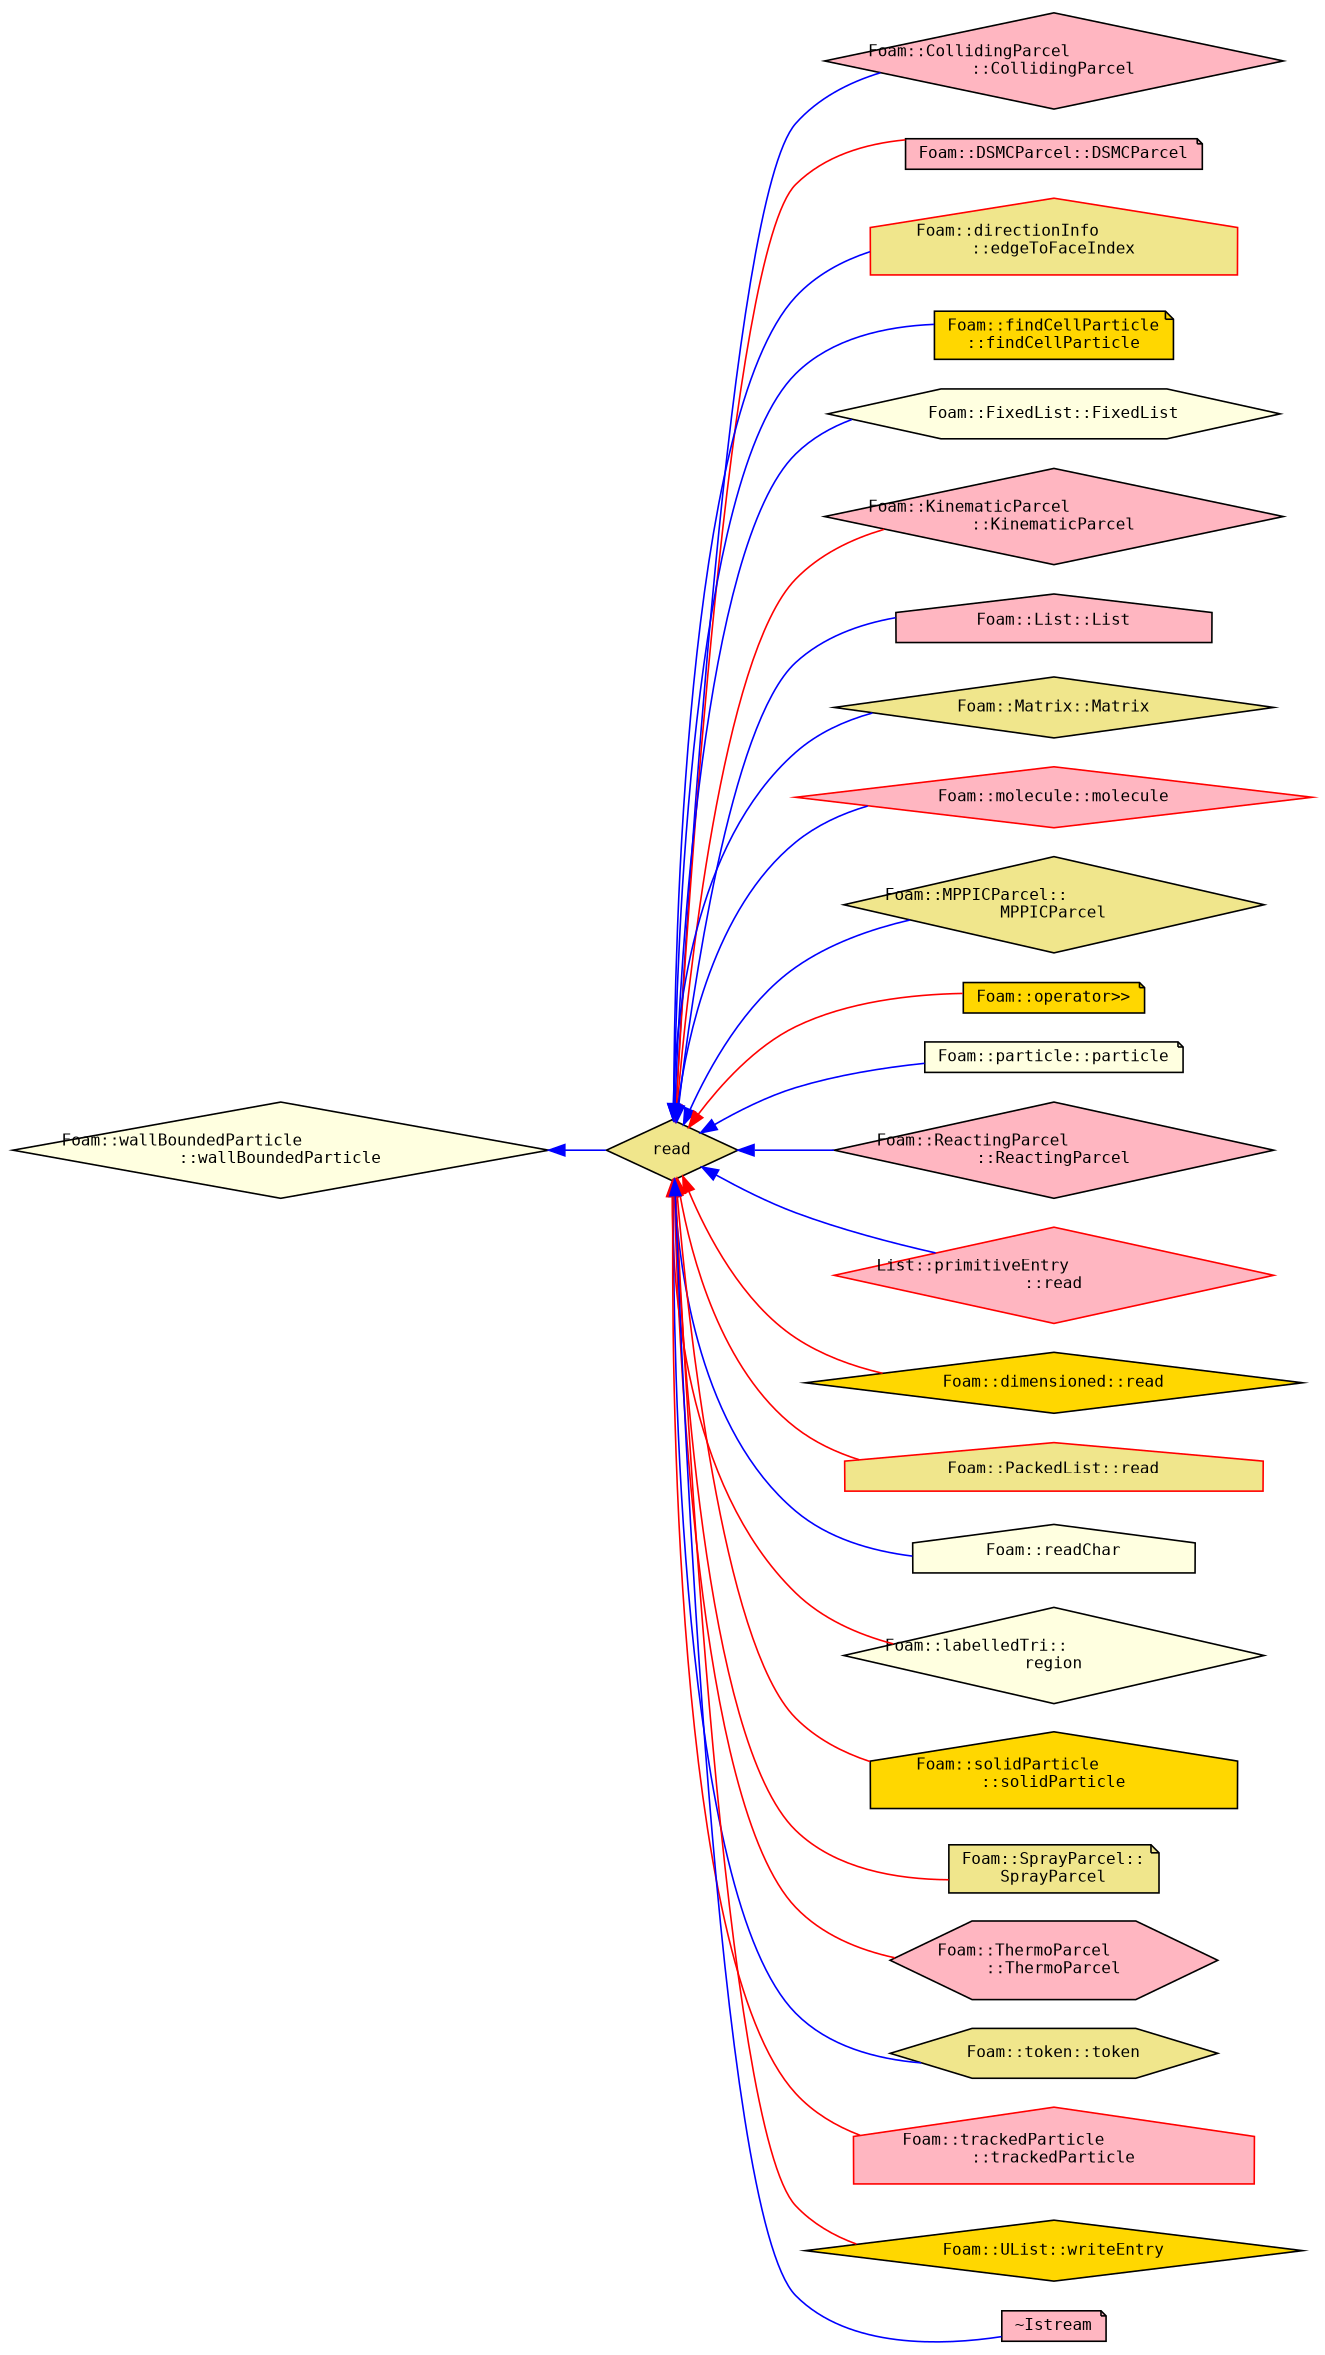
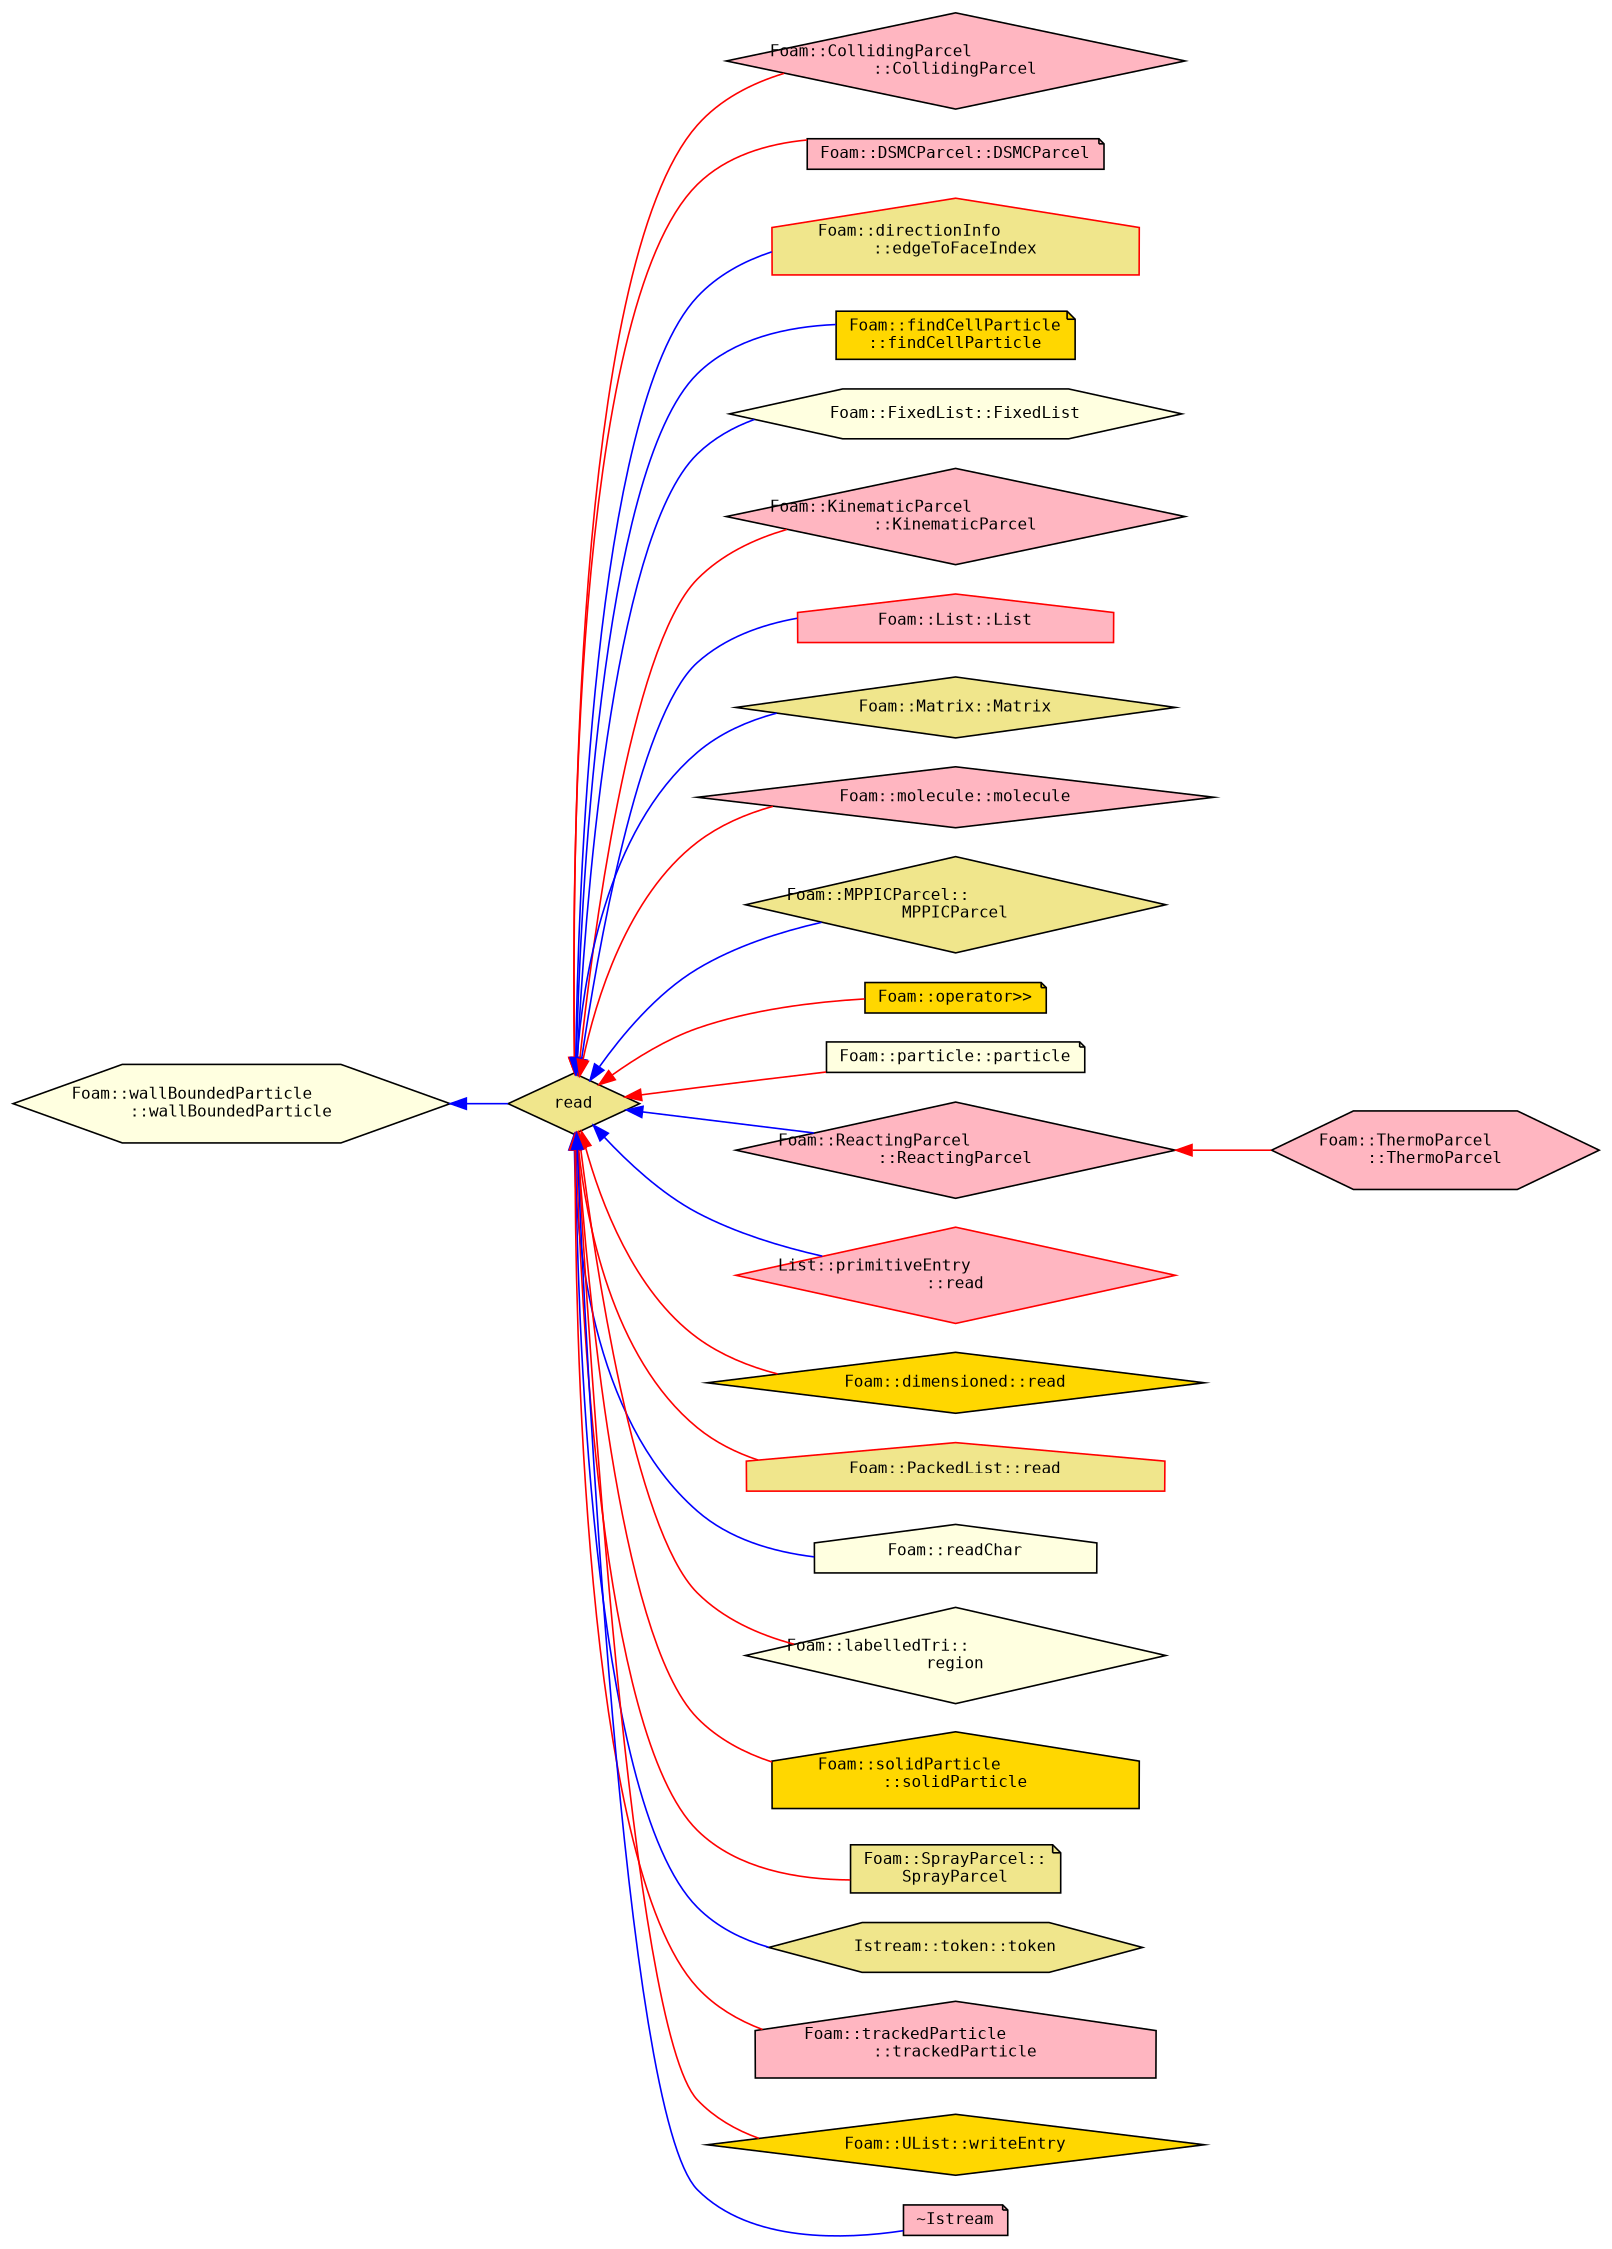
edge "Foam::CollidingParcel ::CollidingParcel" -> "read": color blue -> red
node "Foam::List::List": color black -> red
node "Foam::molecule::molecule": color red -> black
edge "Foam::molecule::molecule" -> "read": color blue -> red
edge "Foam::particle::particle" -> "read": color blue -> red
node "Foam::wallBoundedParticle ::wallBoundedParticle": shape diamond -> hexagon
edge "Foam::ThermoParcel ::ThermoParcel" -> "read": now "Foam::ThermoParcel ::ThermoParcel" -> "Foam::ReactingParcel ::ReactingParcel"
node "Foam::token::token": label "Foam::token::token" -> "Istream::token::token"
node "Foam::trackedParticle ::trackedParticle": color red -> black
